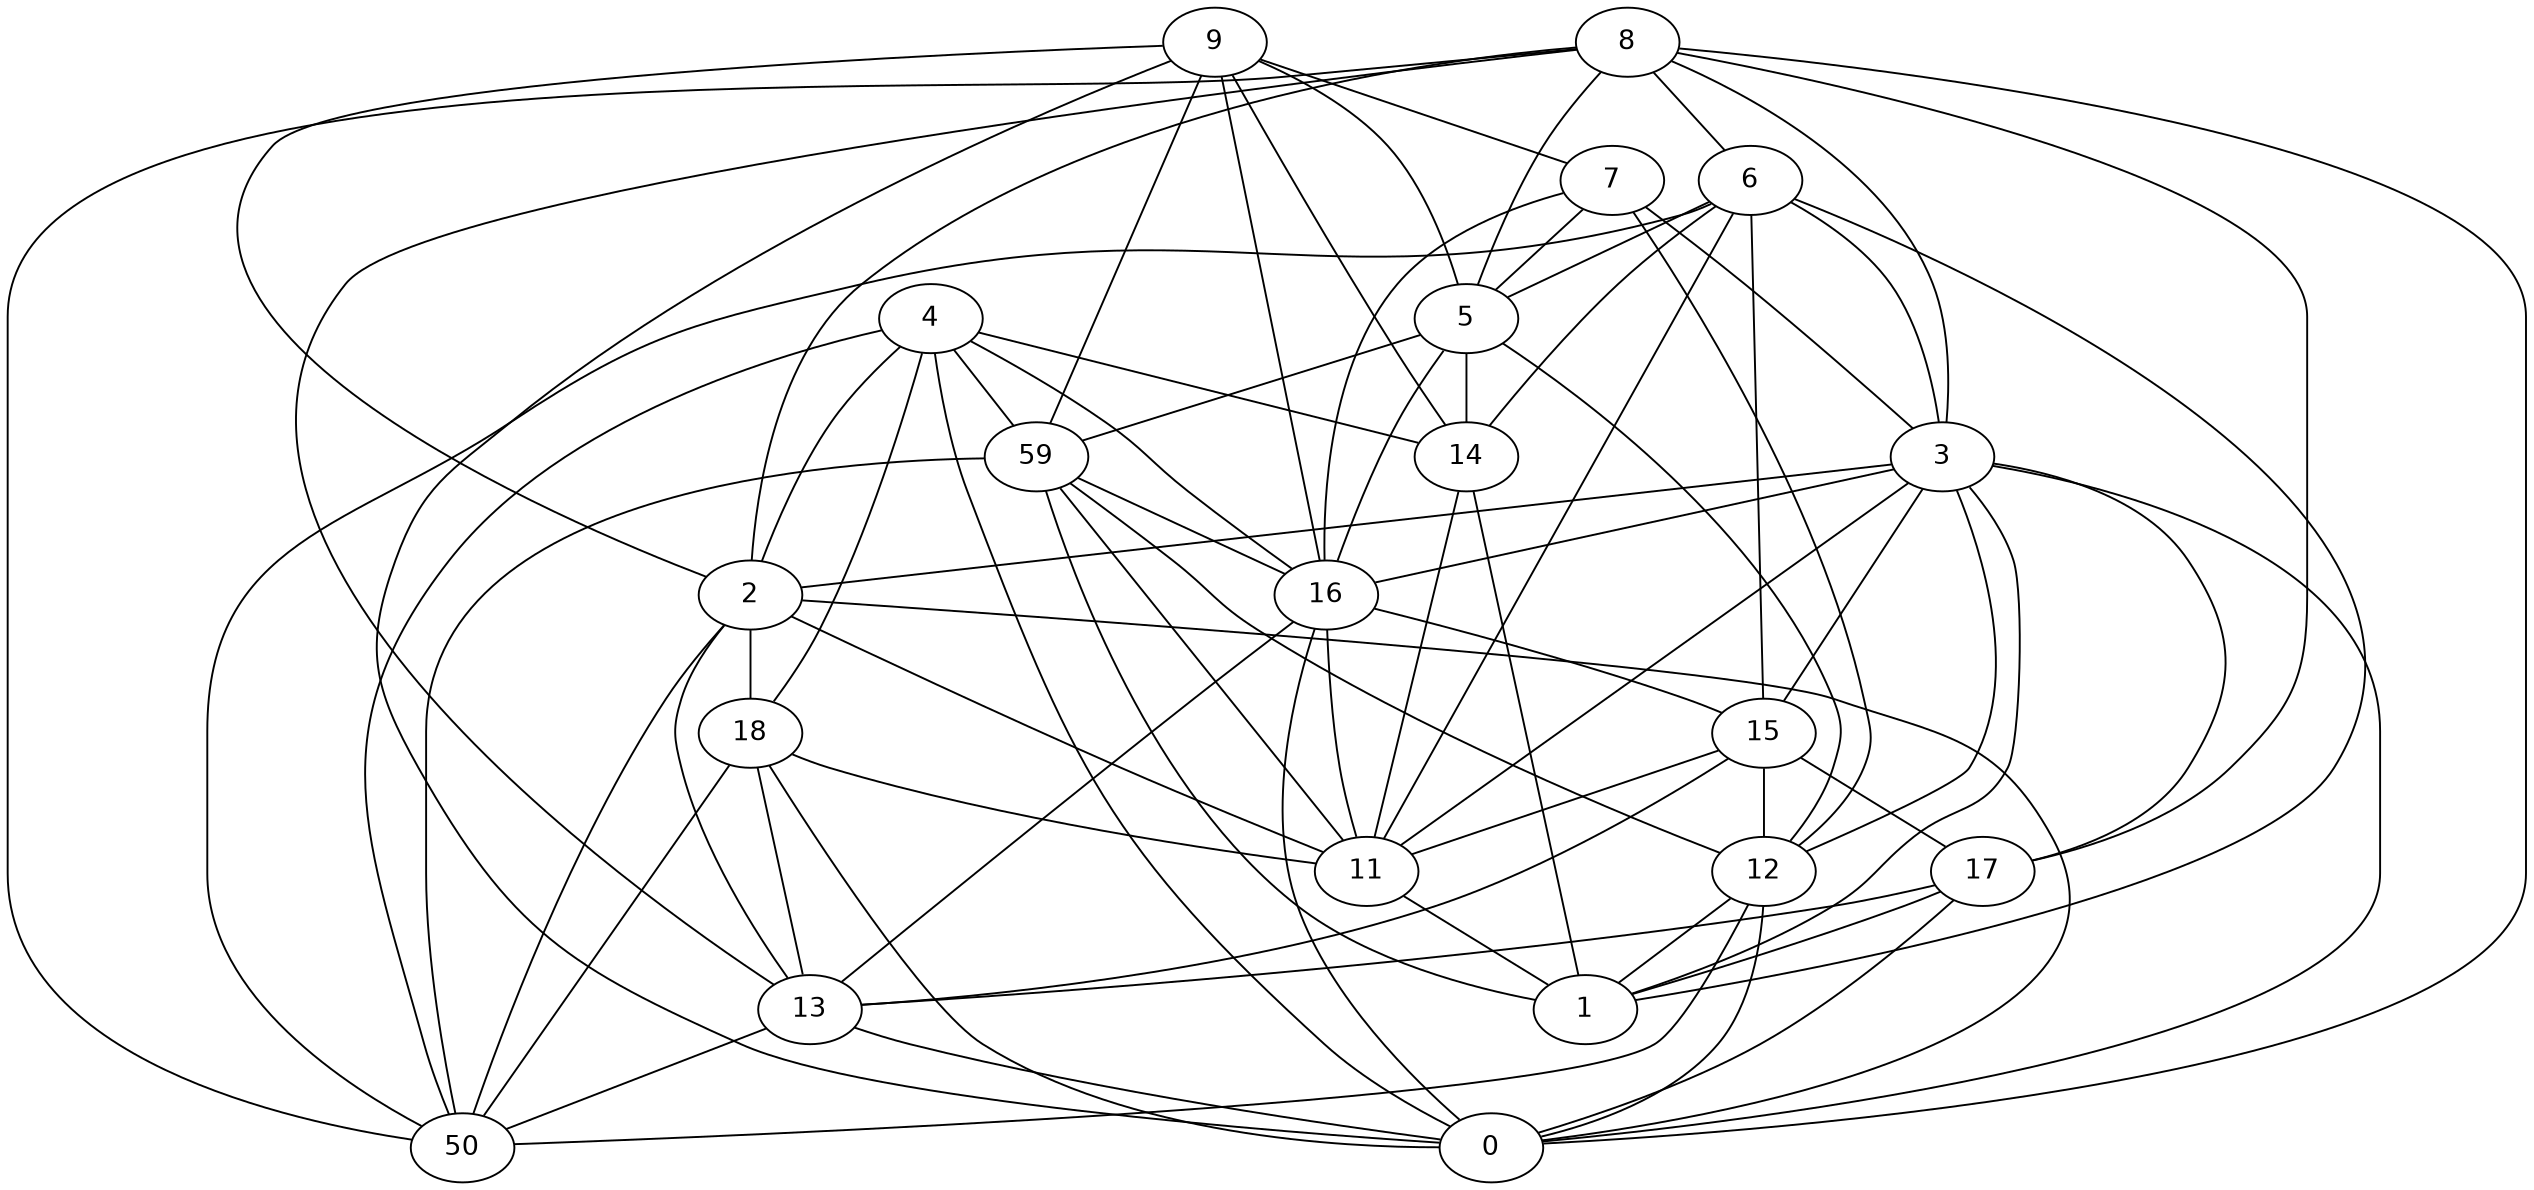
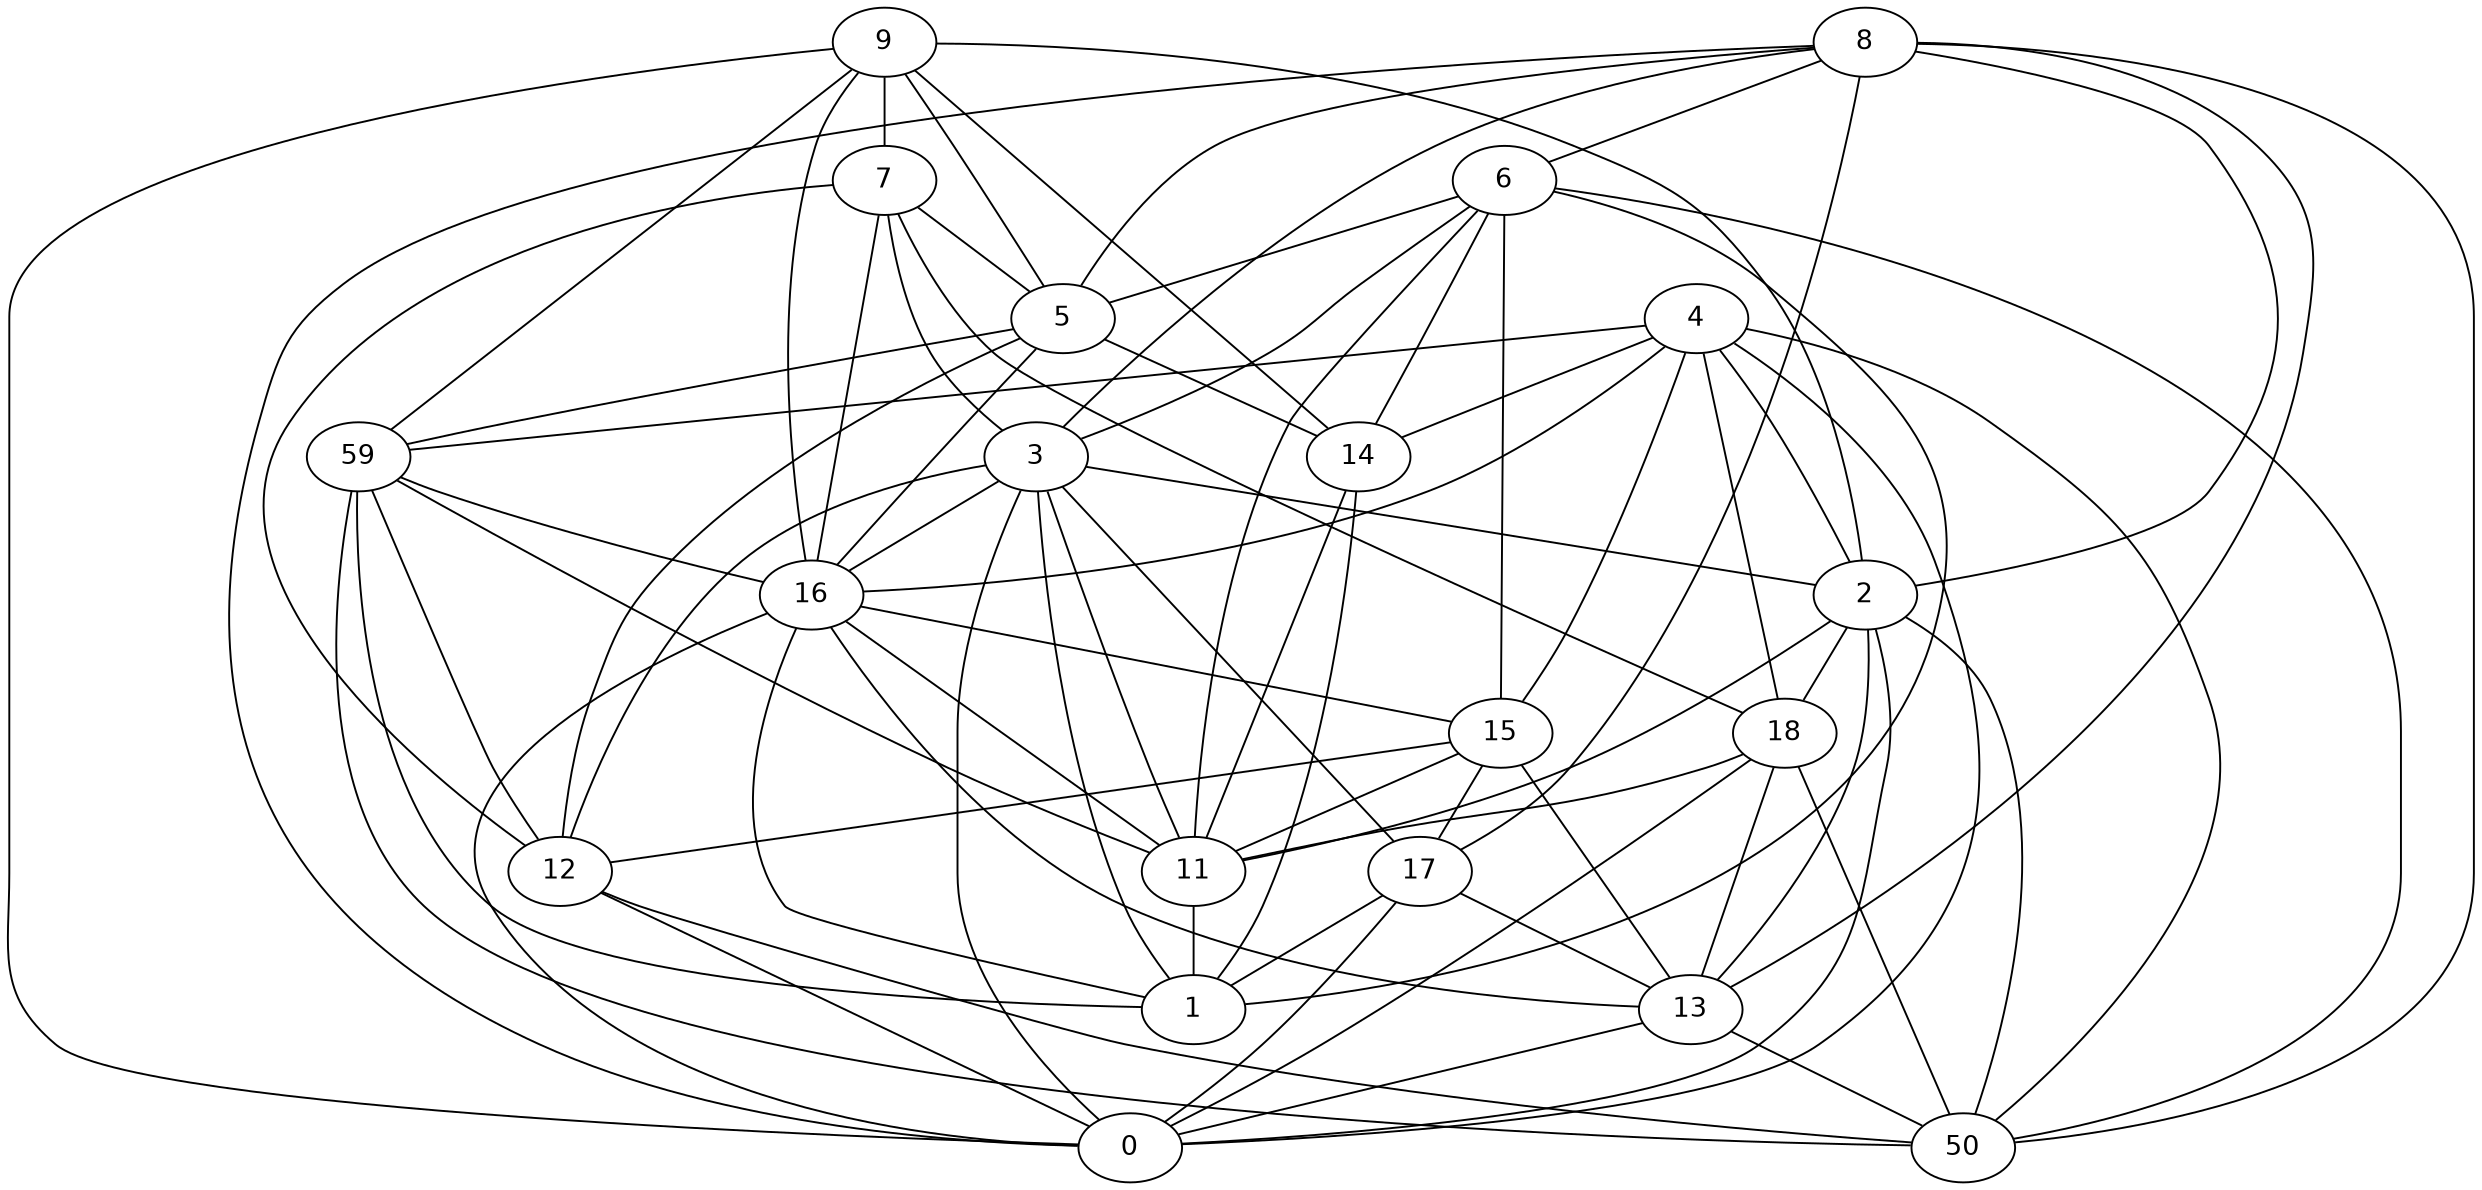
edge "7" -- "18": added
edge "3" -- "15": now "4" -- "15"
edge "12" -- "1": now "16" -- "1"
